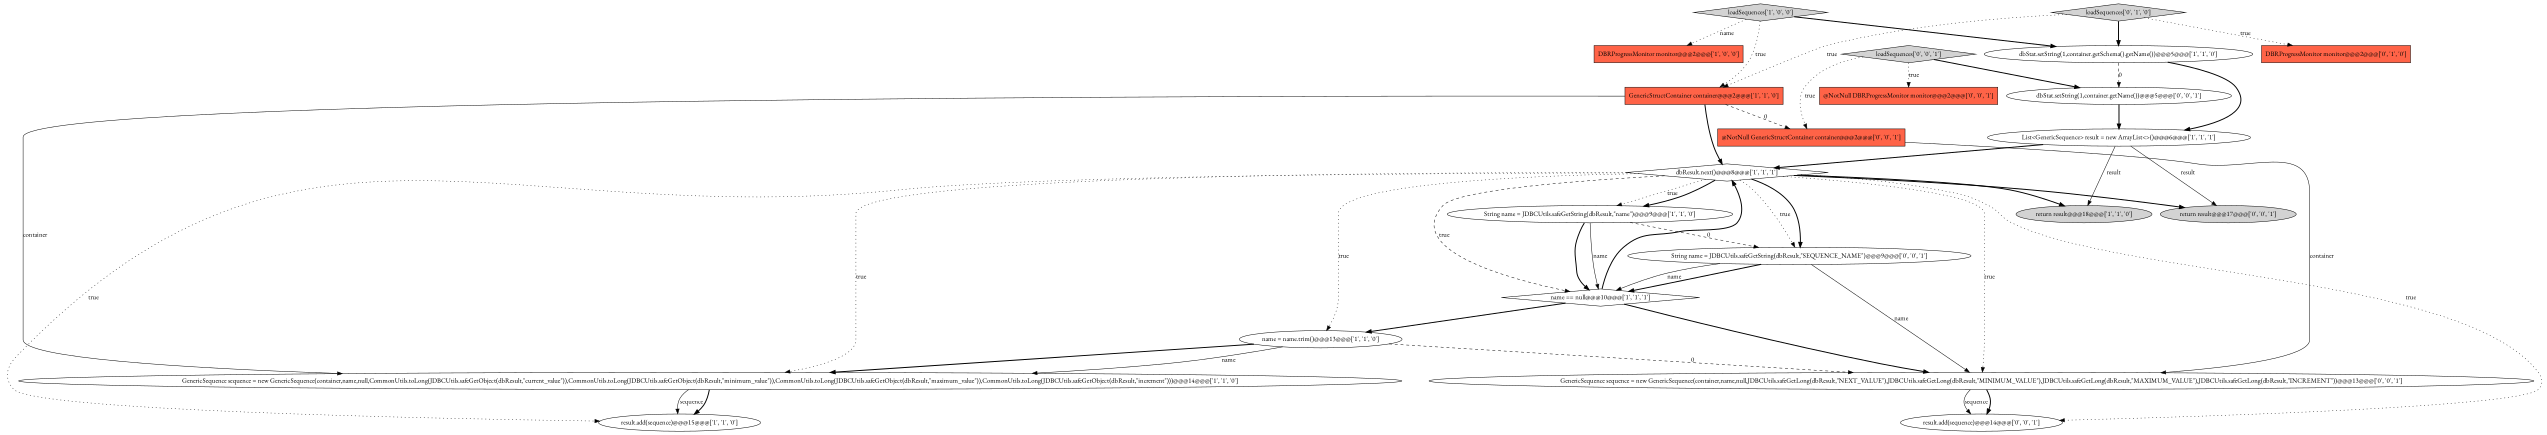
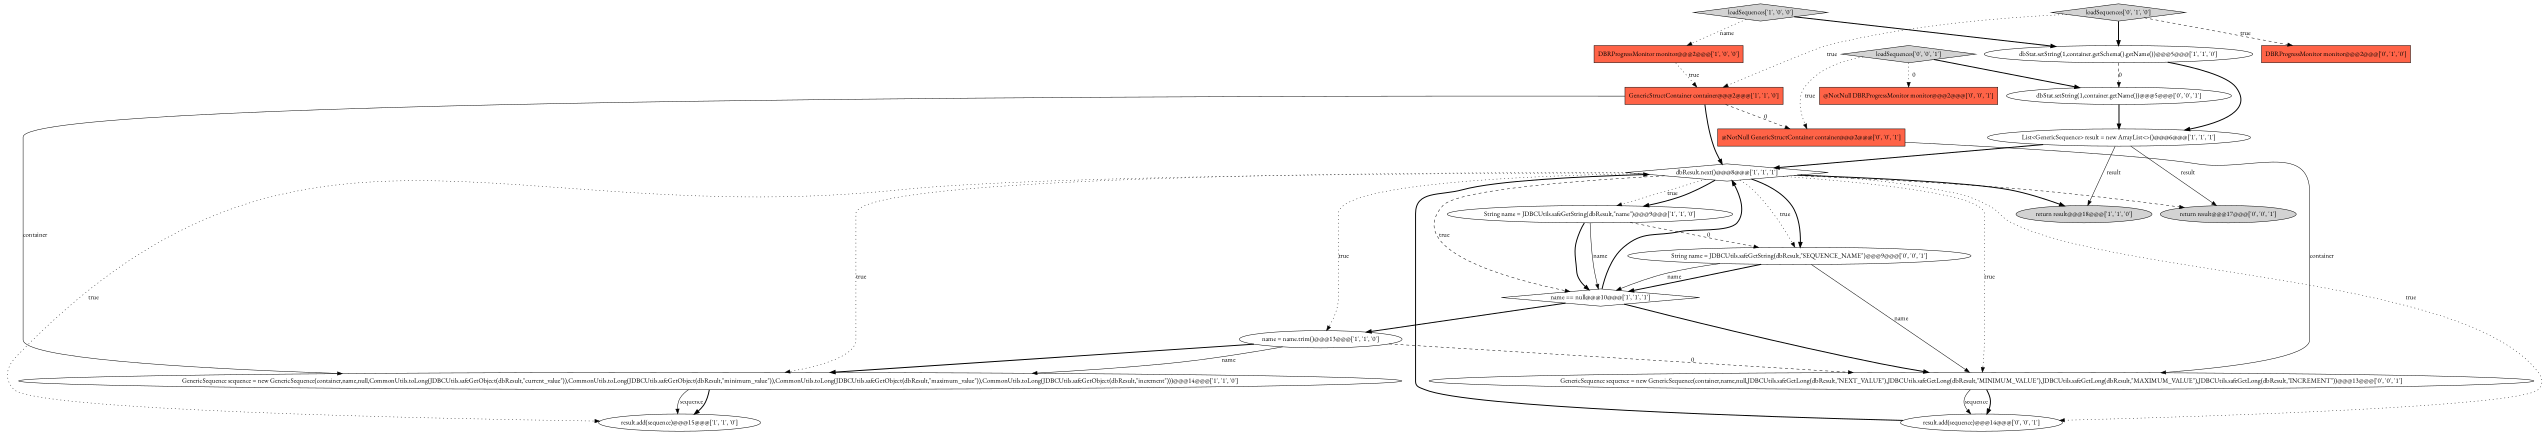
edge "loadSequences['0', '1', '0']" -> "DBRProgressMonitor monitor@@@2@@@['0', '1', '0']": style dotted -> dashed
edge "loadSequences['1', '0', '0']" -> "GenericStructContainer container@@@2@@@['1', '1', '0']": now "DBRProgressMonitor monitor@@@2@@@['1', '0', '0']" -> "GenericStructContainer container@@@2@@@['1', '1', '0']"
edge "loadSequences['0', '0', '1']" -> "@NotNull DBRProgressMonitor monitor@@@2@@@['0', '0', '1']": label "true" -> "0"
edge "dbResult.next()@@@8@@@['1', '1', '1']" -> "return result@@@17@@@['0', '0', '1']": style bold -> dashed
edge "result.add(sequence)@@@14@@@['0', '0', '1']" -> "dbResult.next()@@@8@@@['1', '1', '1']": added
